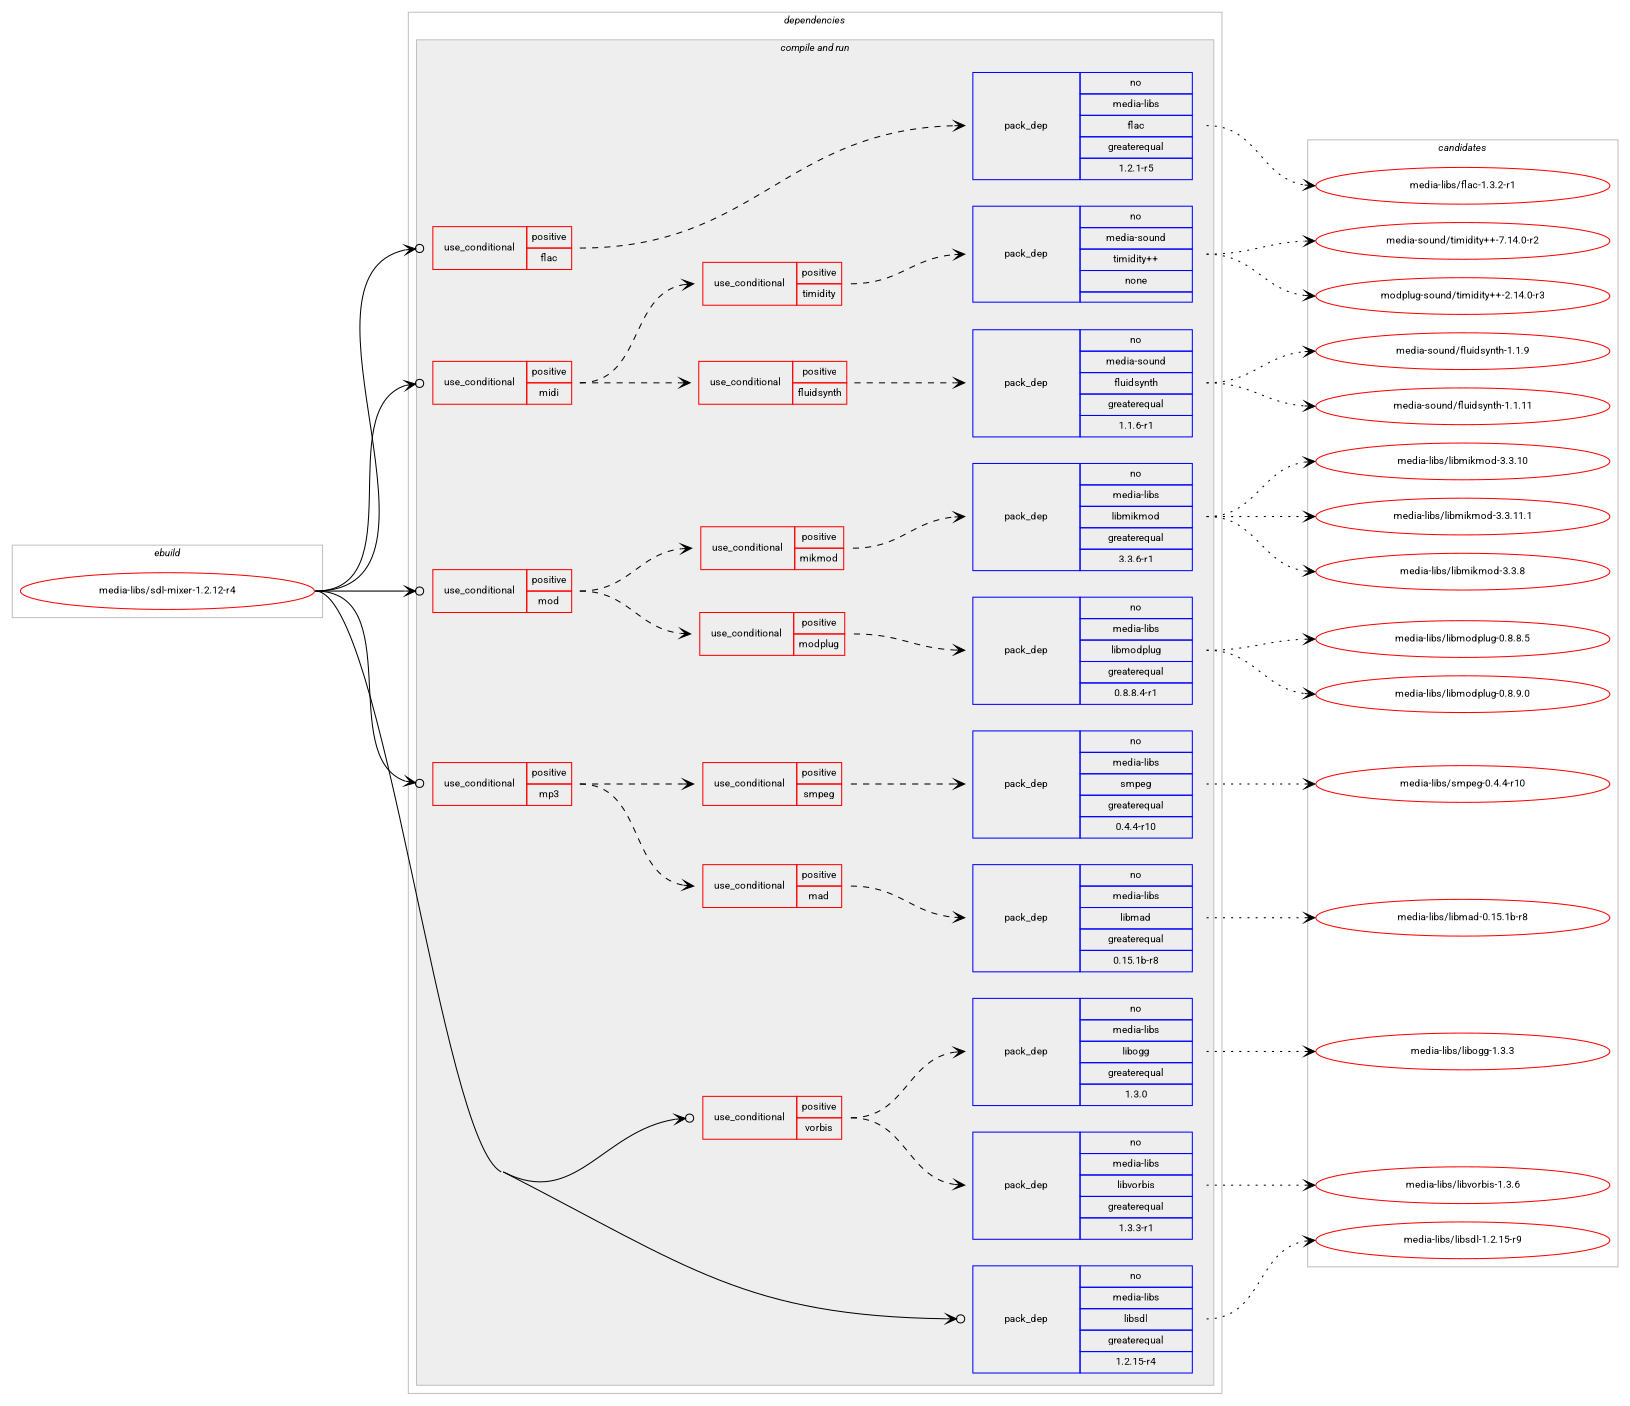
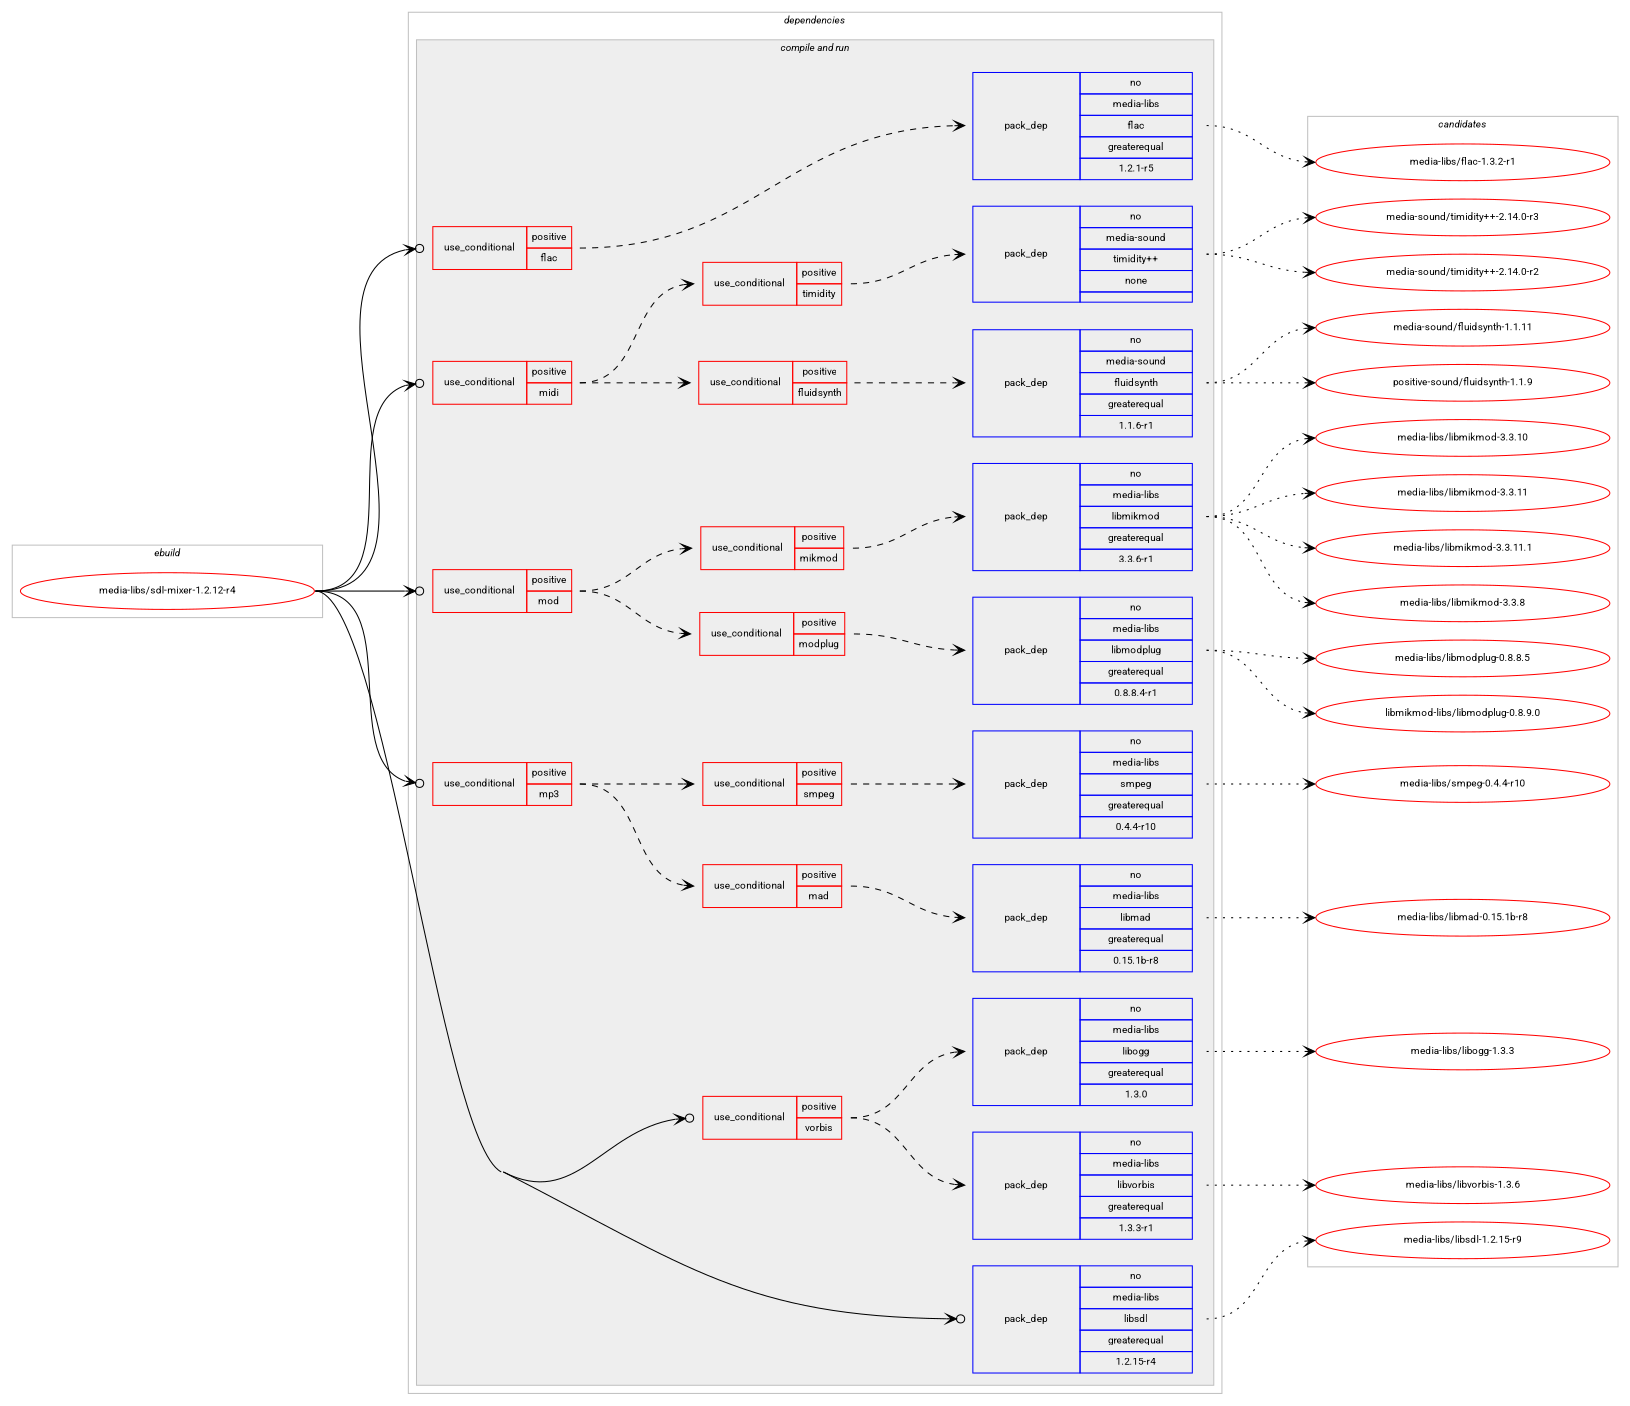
node "media-sound/timidity++-7.14.0-r2": label "media-sound/timidity++-7.14.0-r2" -> "media-sound/timidity++-2.14.0-r2"
node "modplug-sound/timidity++-2.14.0-r3": label "modplug-sound/timidity++-2.14.0-r3" -> "media-sound/timidity++-2.14.0-r3"
node "media-sound/fluidsynth-1.1.9": label "media-sound/fluidsynth-1.1.9" -> "positive-sound/fluidsynth-1.1.9"
node "media-libs/libmikmod-3.3.11": added
node "media-libs/libmodplug-0.8.9.0": label "media-libs/libmodplug-0.8.9.0" -> "libmikmod-libs/libmodplug-0.8.9.0"
